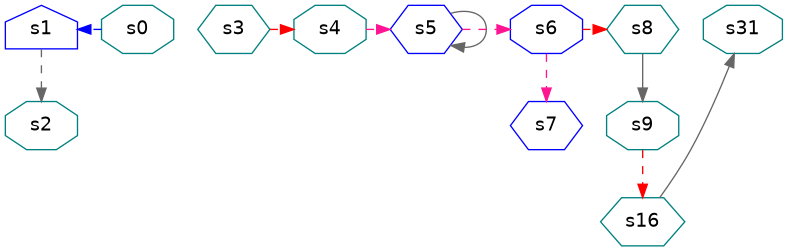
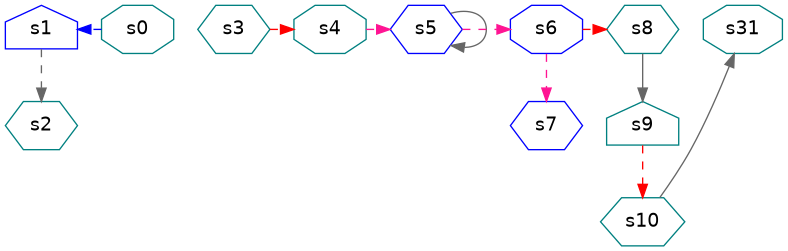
node "s2": shape octagon -> hexagon
node "s9": shape octagon -> house
node "s16": label "s16" -> "s10"
